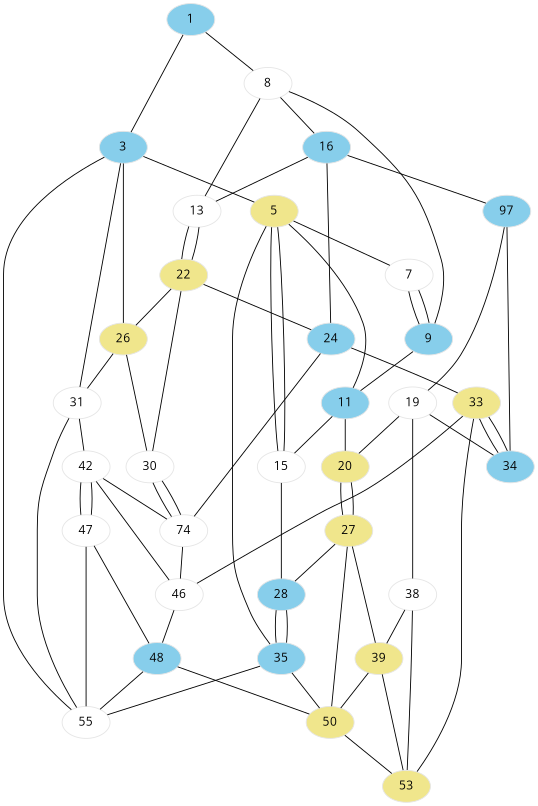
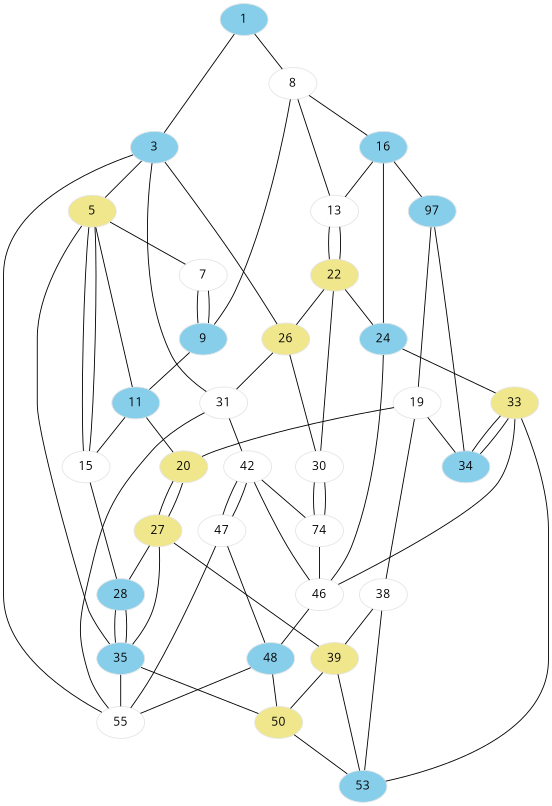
edge "24" -- "74": now "24" -- "46"
edge "27" -- "50": now "27" -- "35"
node "53": fillcolor khaki -> skyblue
